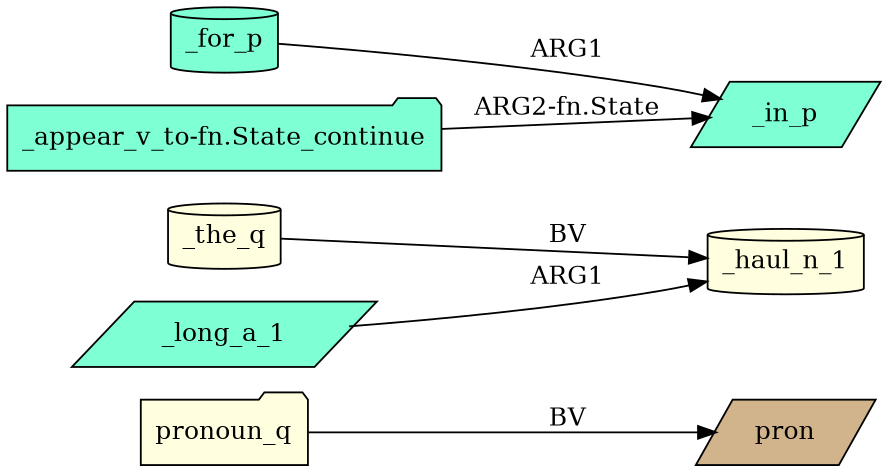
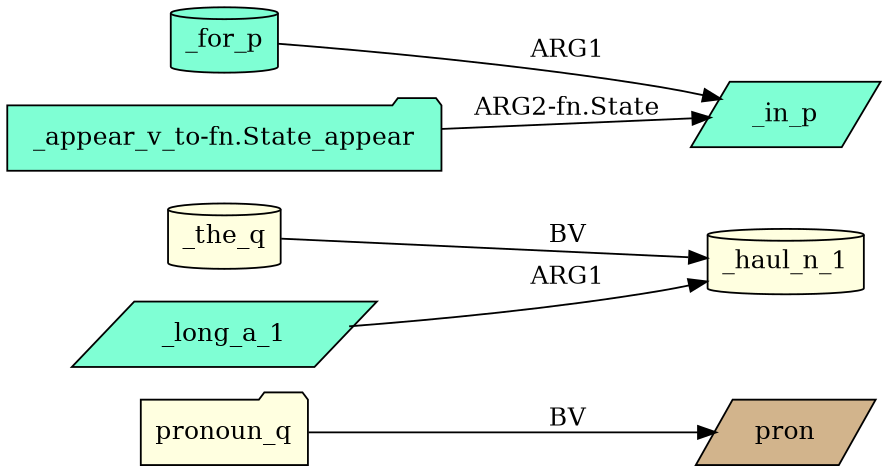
node "_appear_v_to-fn.State_continue": label "_appear_v_to-fn.State_continue" -> "_appear_v_to-fn.State_appear"
